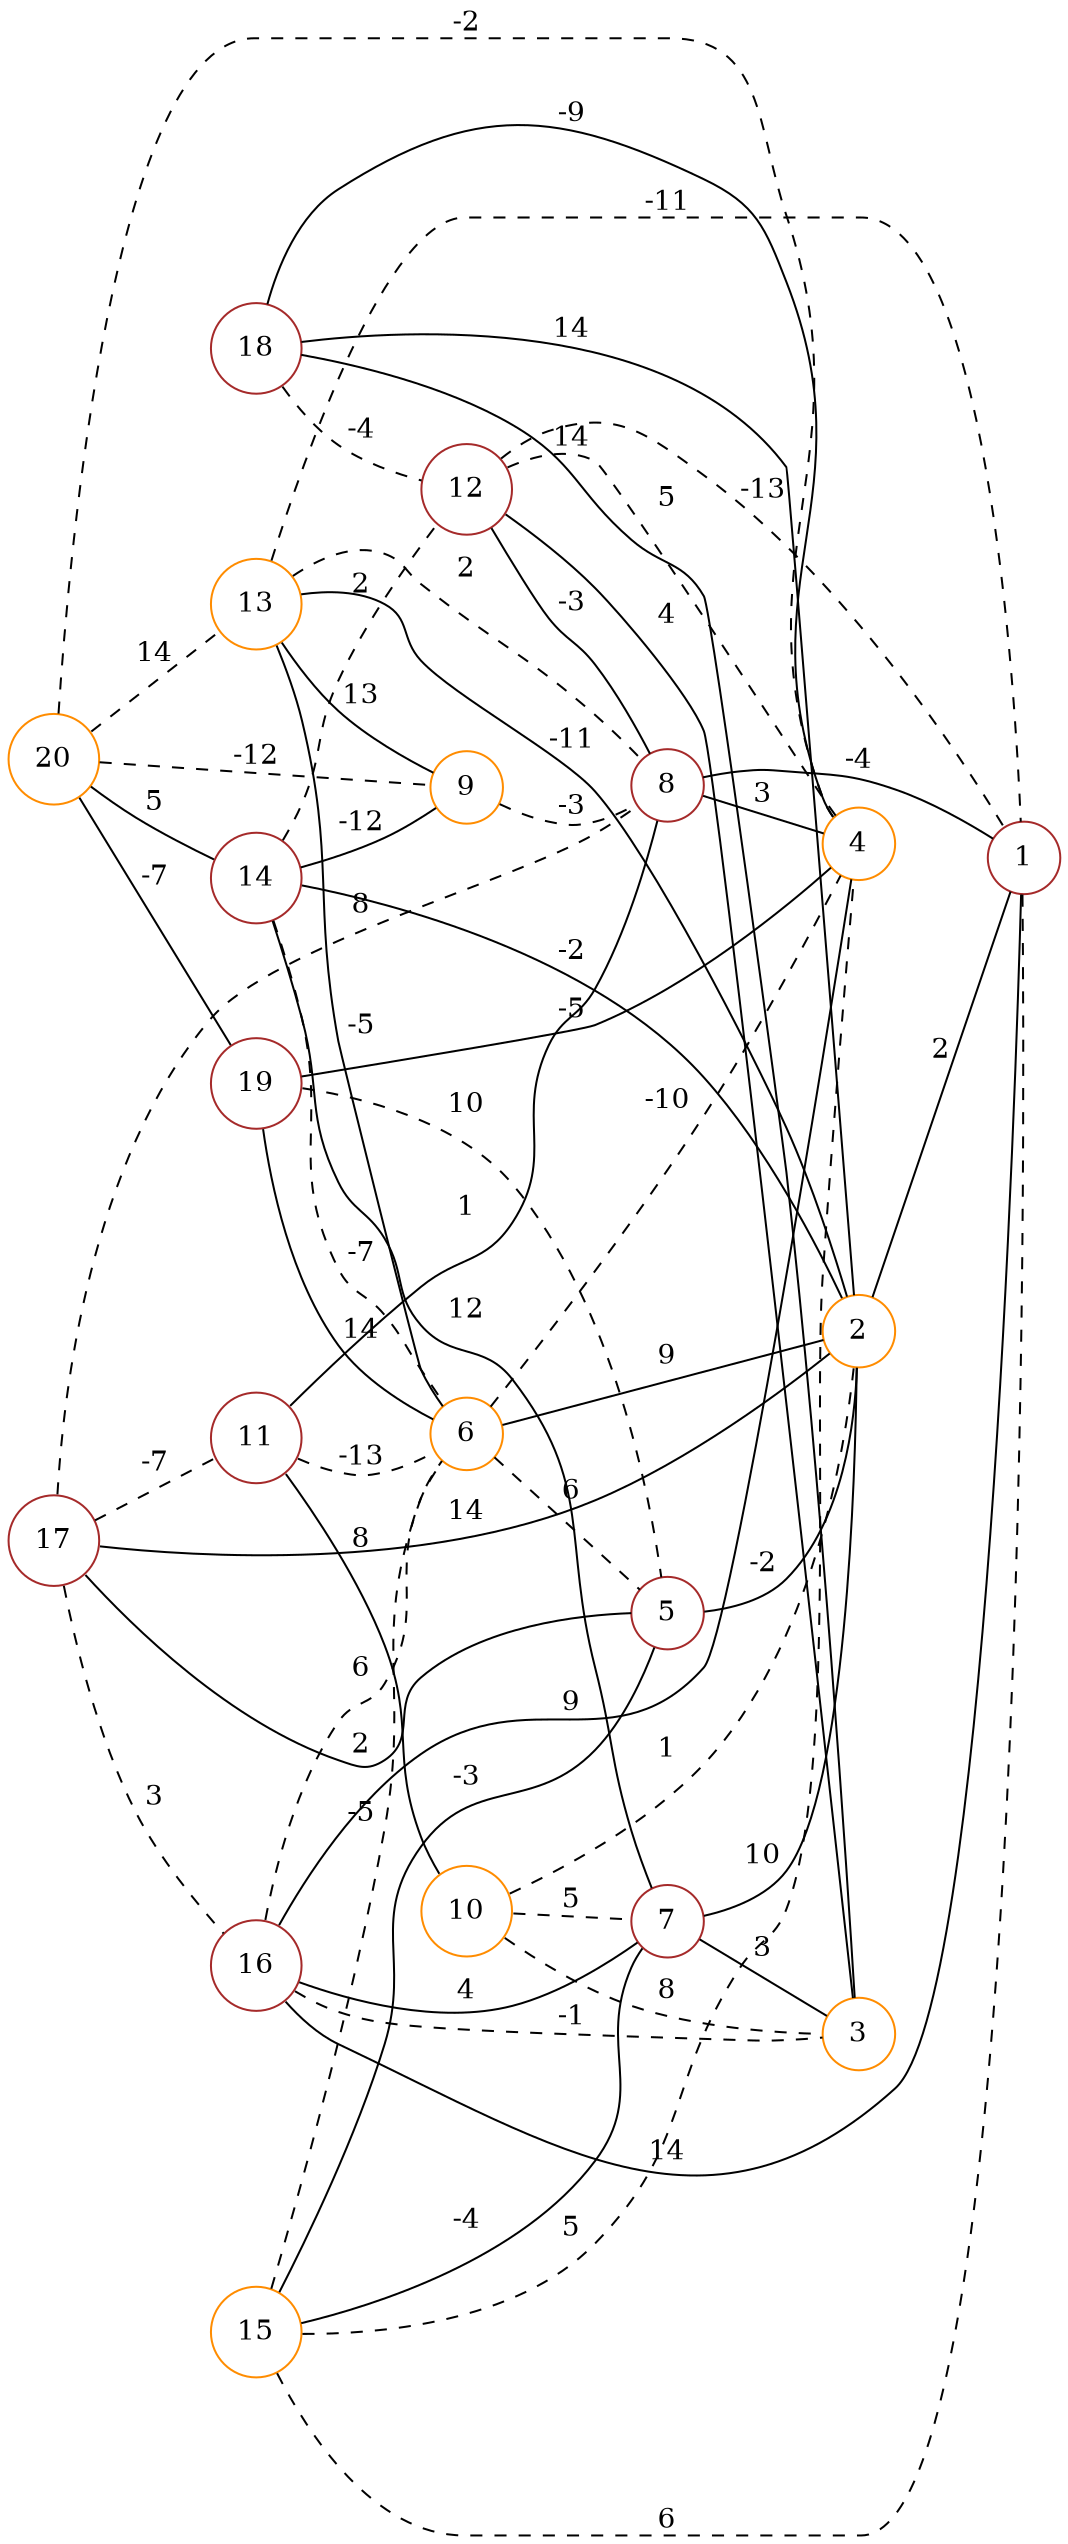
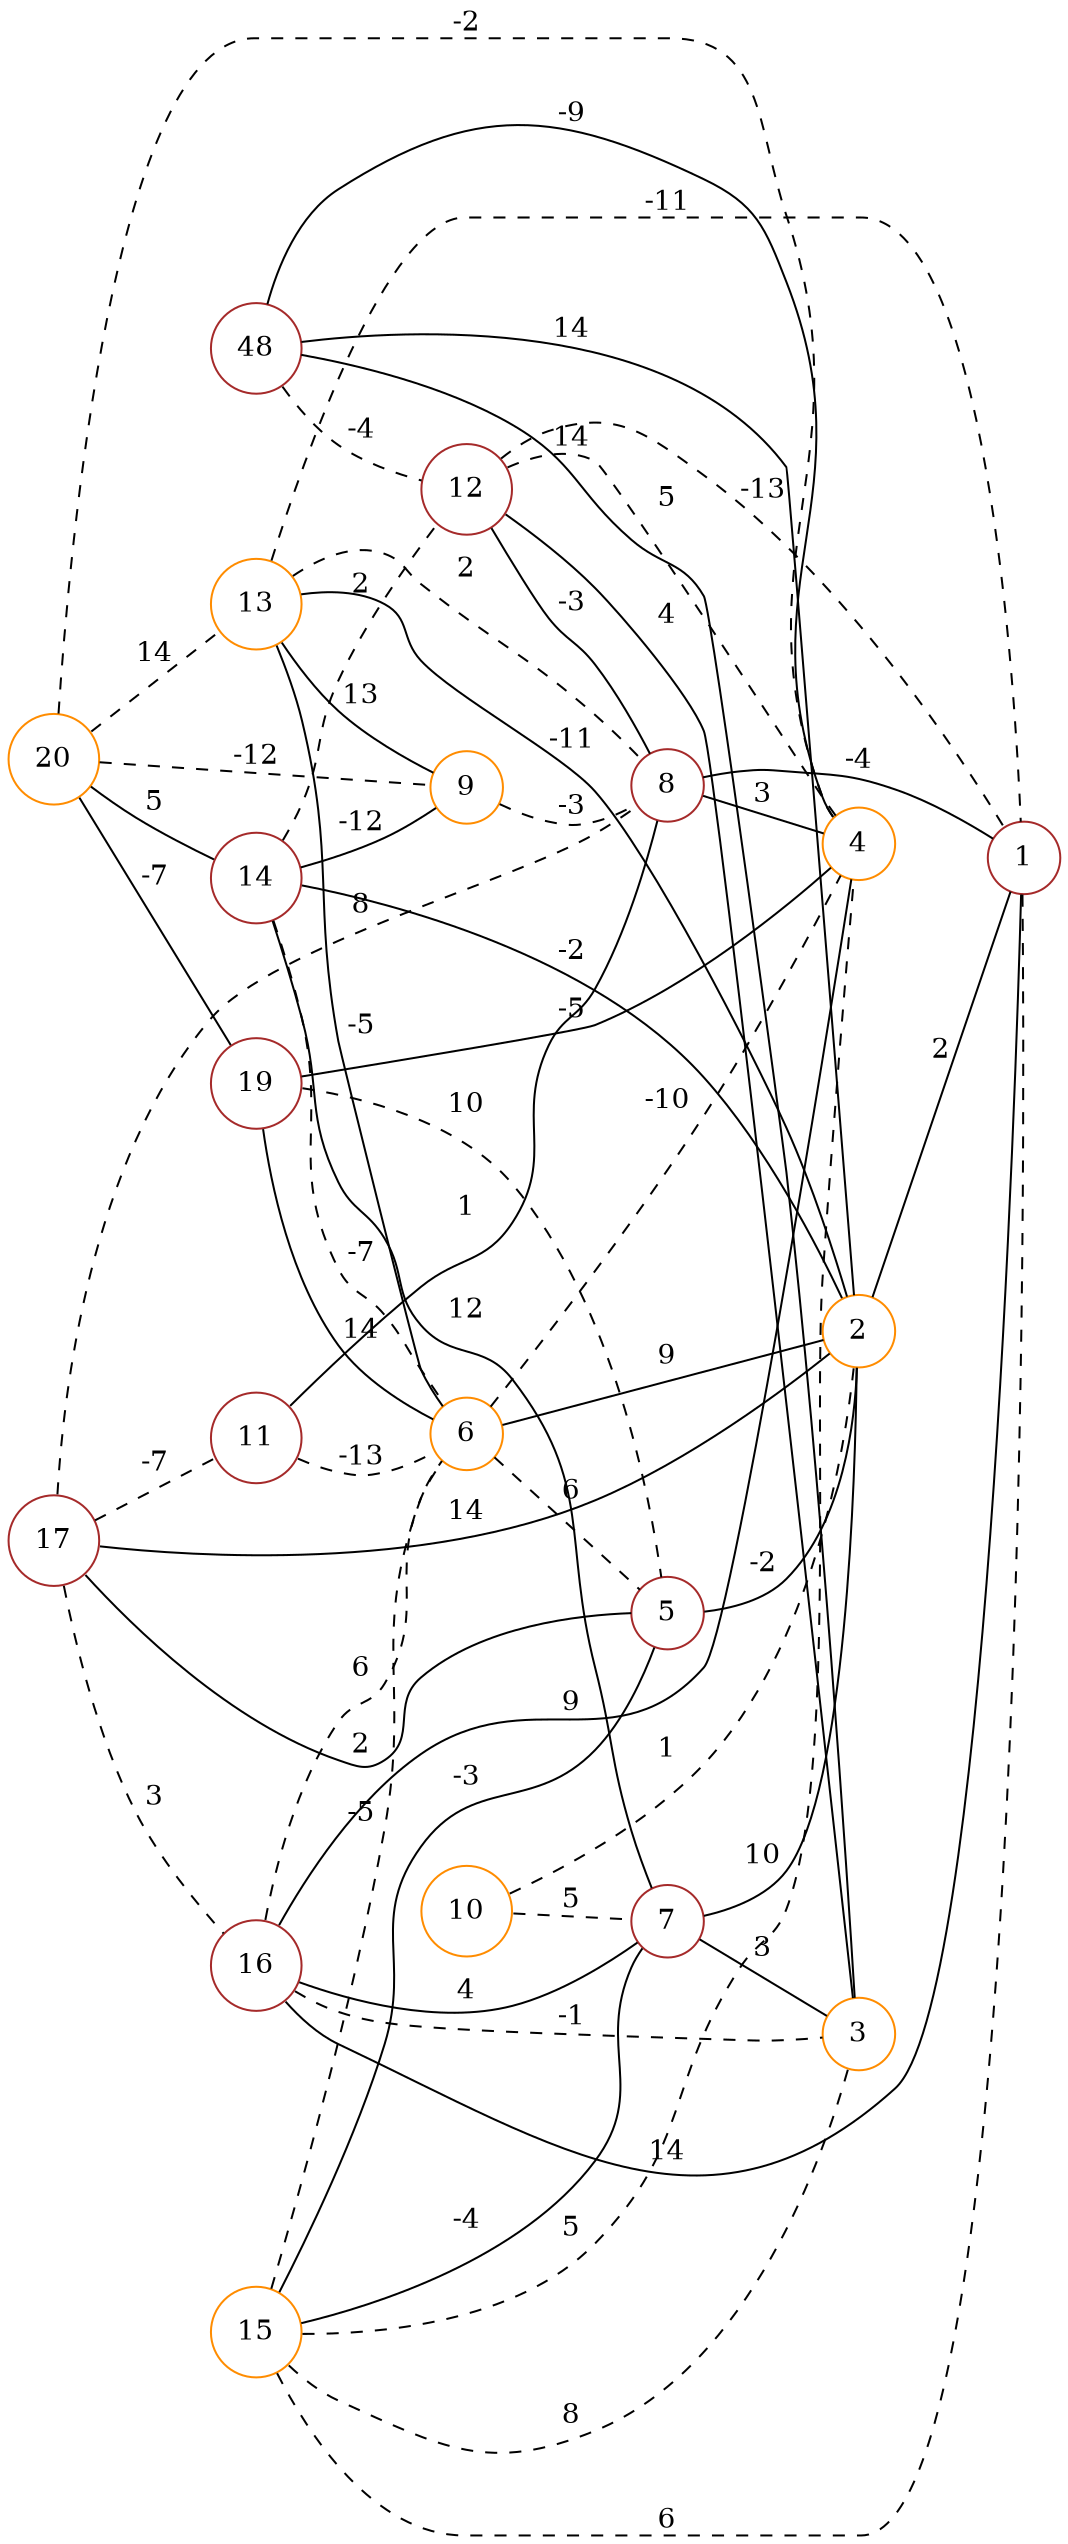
node "18": label "18" -> "48"
edge "11" -- "10": removed, label "8"
edge "10" -- "3": now "15" -- "3"
